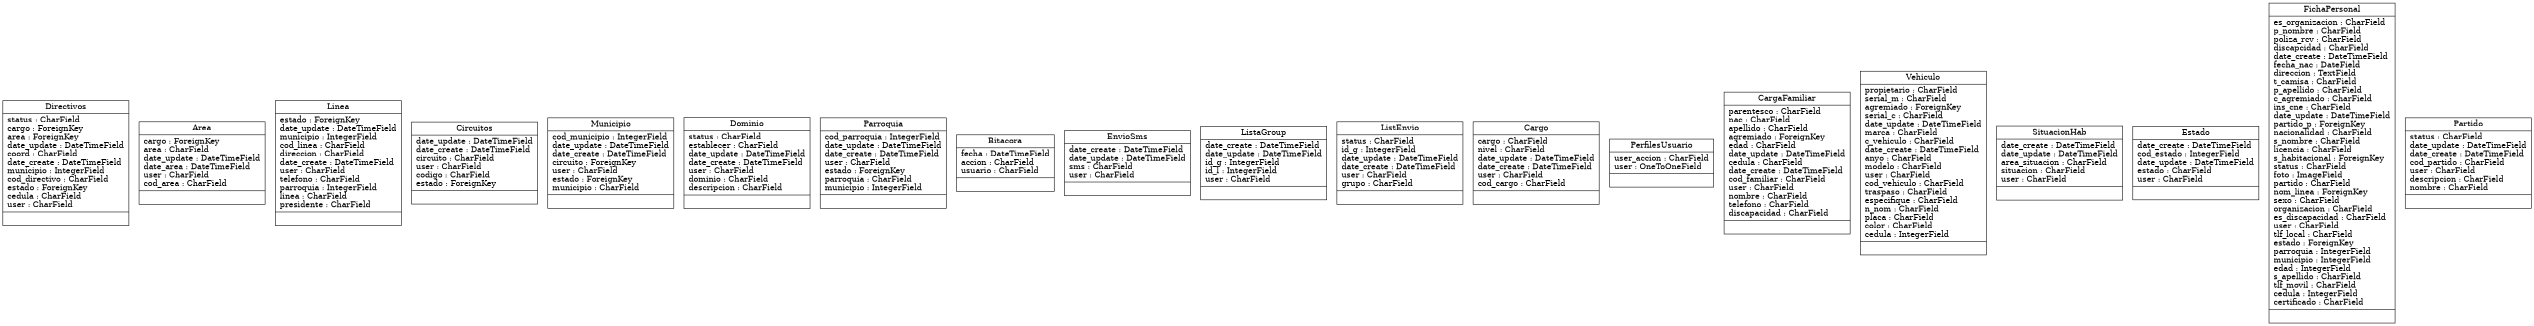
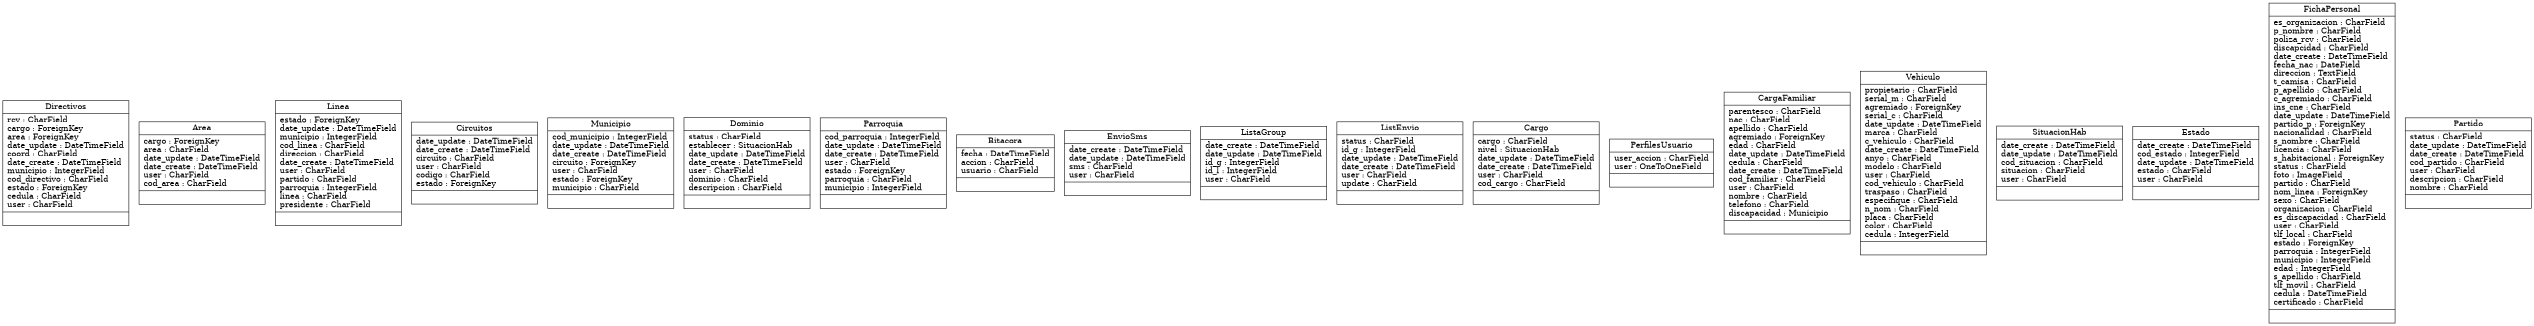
node "Directivos": text "status : CharField" -> "rcv : CharField"
node "Dominio": text "establecer : CharField" -> "establecer : SituacionHab"
node "Cargo": text "nivel : CharField" -> "nivel : SituacionHab"
node "SituacionHab": text "area_situacion : CharField" -> "cod_situacion : CharField"
node "Area": text "date_area : DateTimeField" -> "date_create : DateTimeField"
node "Linea": text "telefono : CharField" -> "partido : CharField"
node "ListEnvio": text "grupo : CharField" -> "update : CharField"
node "CargaFamiliar": text "discapacidad : CharField" -> "discapacidad : Municipio"
node "FichaPersonal": text "cedula : IntegerField" -> "cedula : DateTimeField"
